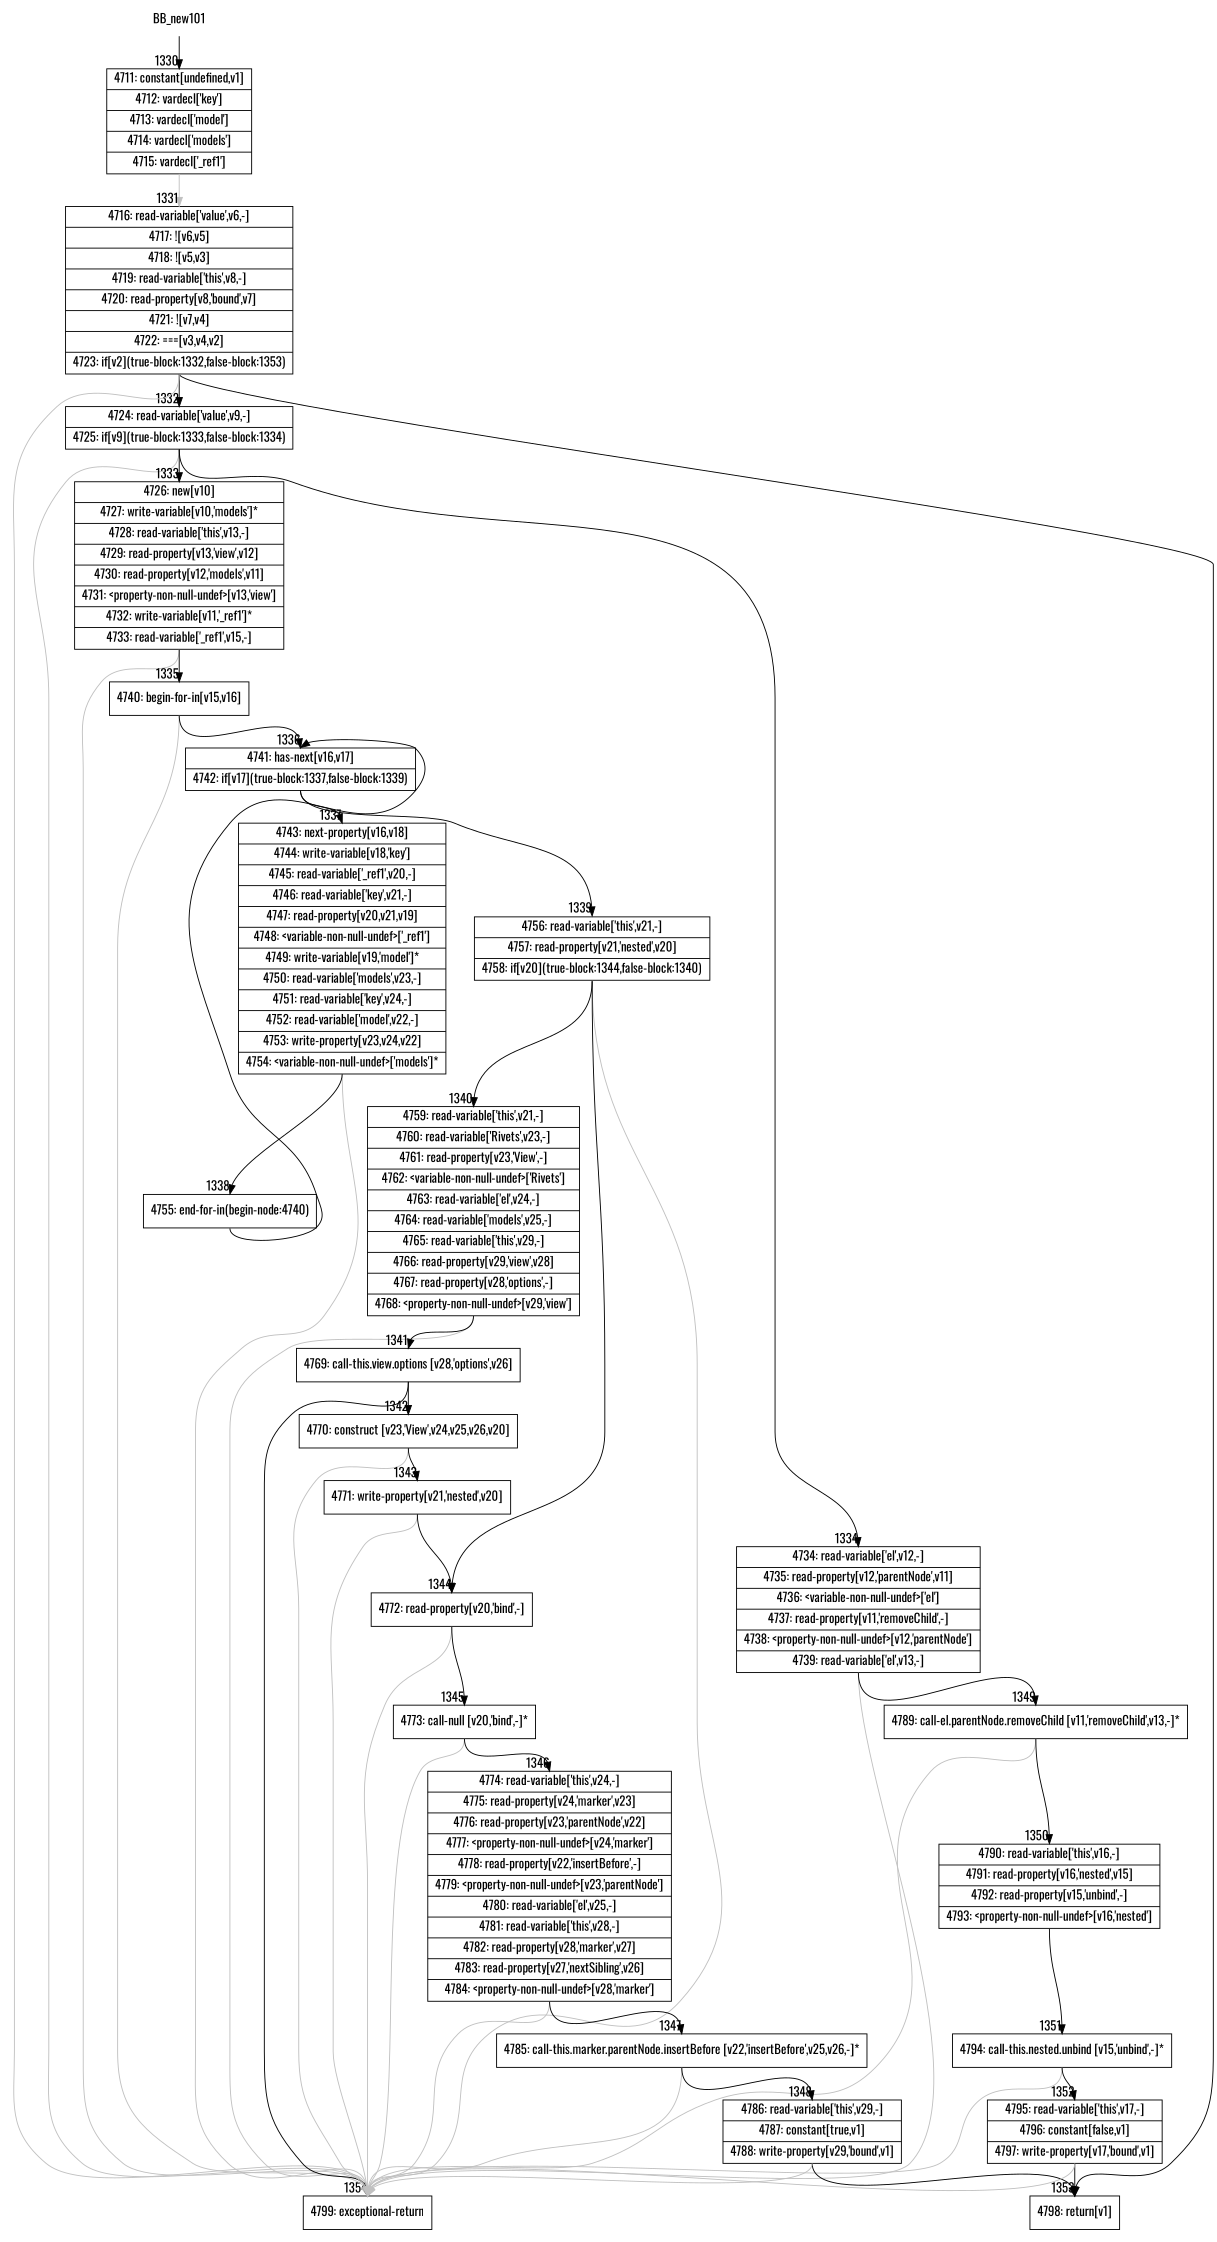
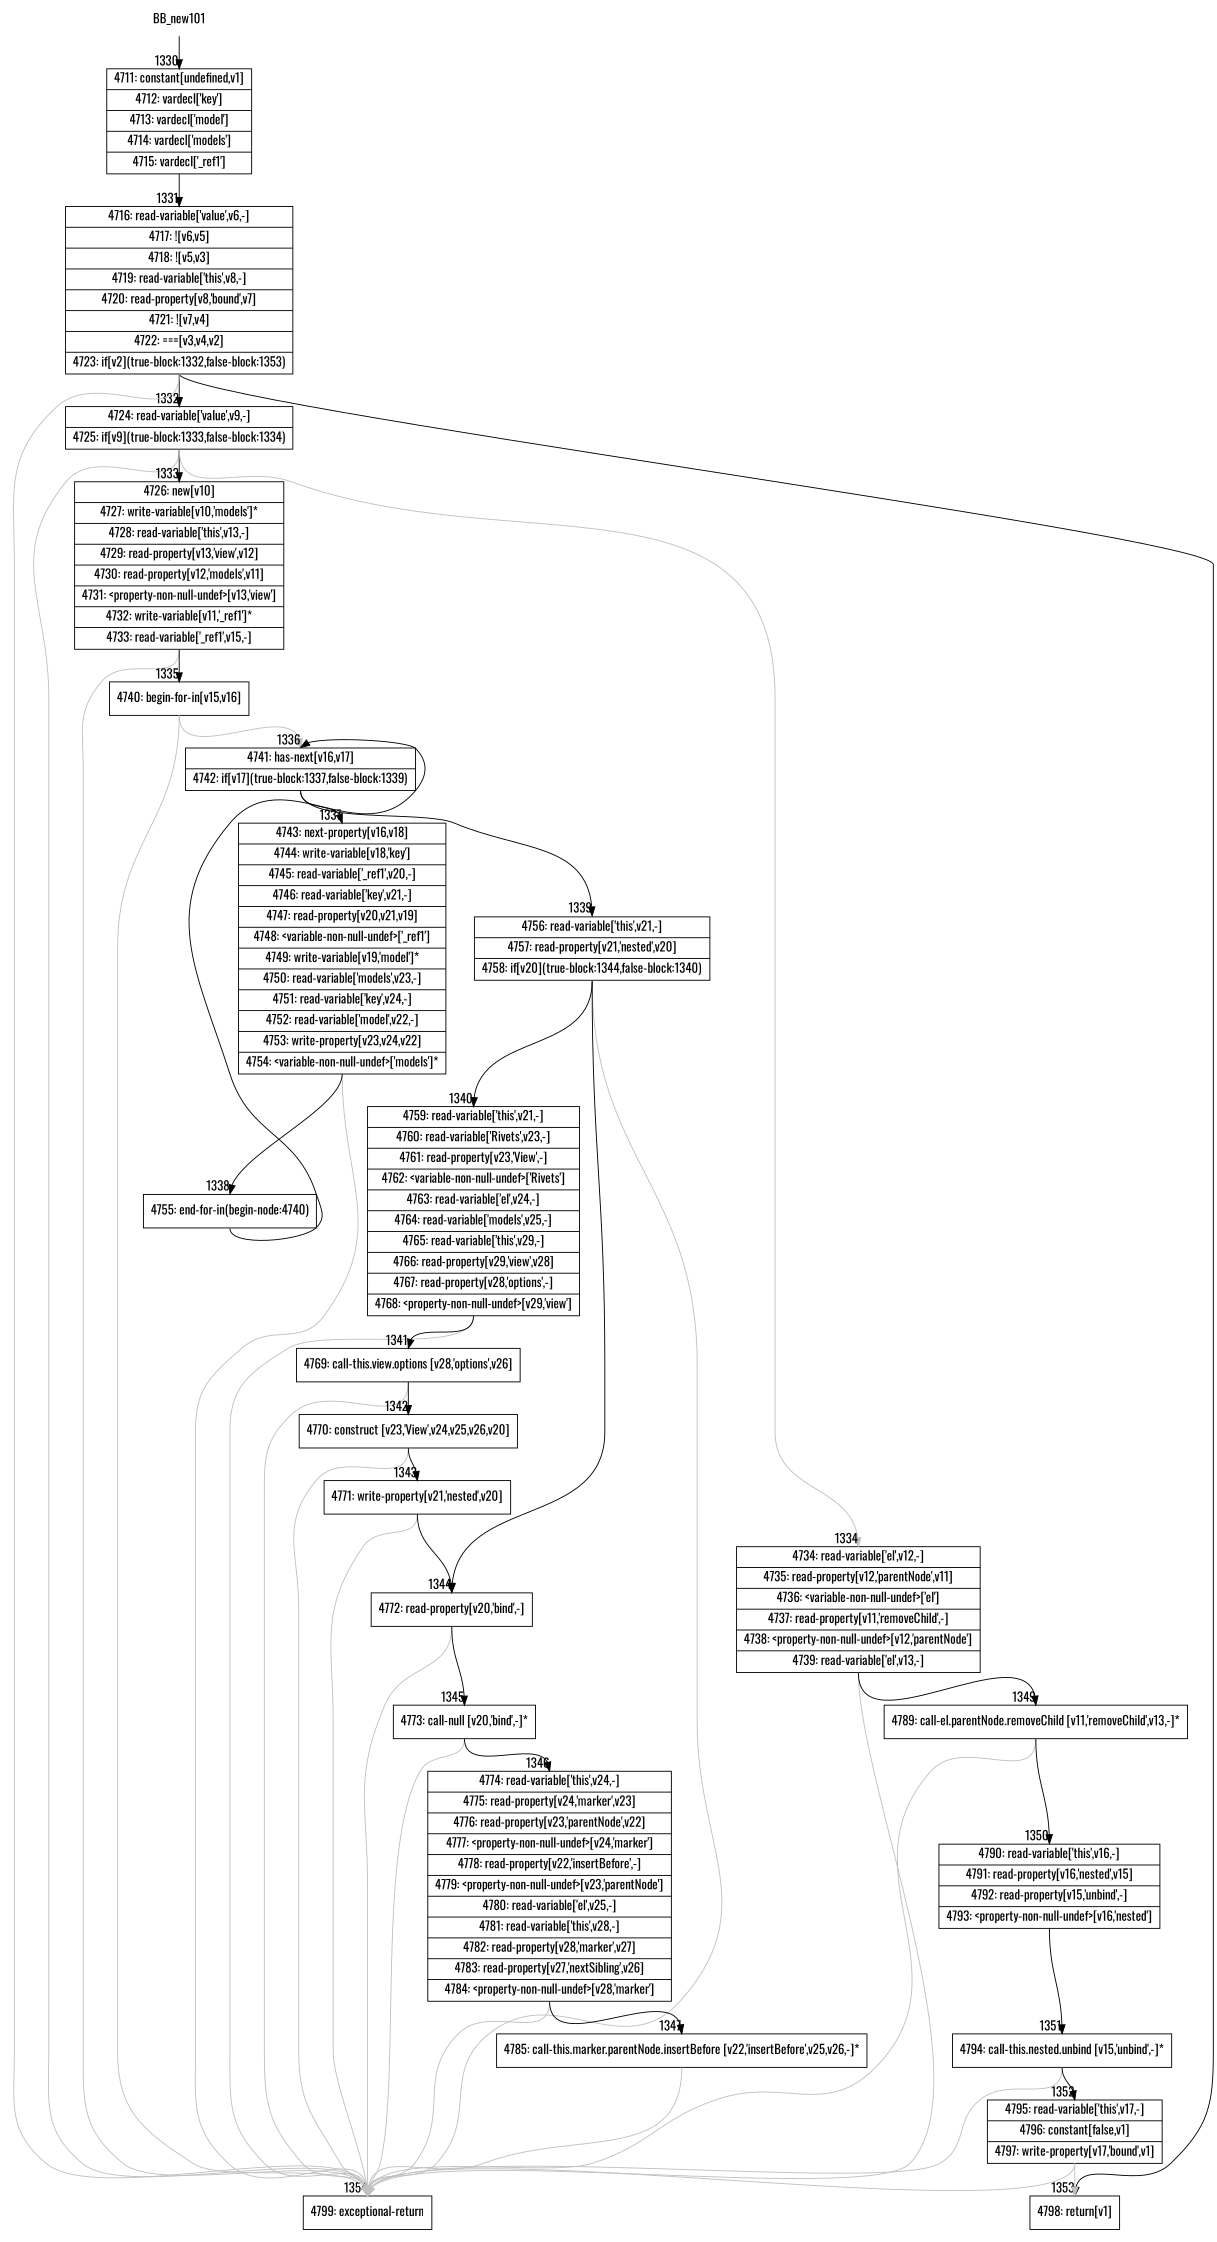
edge "4711: constant[undefined,v1]" -> "4716: read-variable['value',v6,-]": color gray -> black
edge "4740: begin-for-in[v15,v16]" -> "4741: has-next[v16,v17]": color black -> gray
edge "4724: read-variable['value',v9,-]" -> "4734: read-variable['el',v12,-]": color black -> gray
edge "4769: call-this.view.options [v28,'options',v26]" -> "4799: exceptional-return": color black -> gray
node "4786: read-variable['this',v29,-]": removed
edge "4795: read-variable['this',v17,-]" -> "4798: return[v1]": color black -> gray
